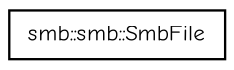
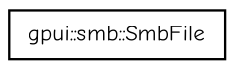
node "smb::smb::SmbFile": label "smb::smb::SmbFile" -> "gpui::smb::SmbFile"
